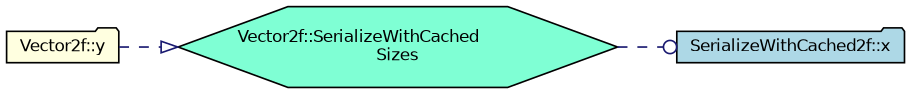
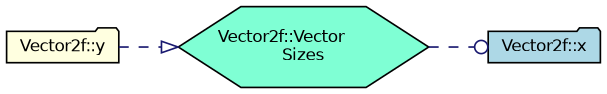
node "Vector2f::SerializeWithCached Sizes": label "Vector2f::SerializeWithCached Sizes" -> "Vector2f::Vector Sizes"
node "SerializeWithCached2f::x": label "SerializeWithCached2f::x" -> "Vector2f::x"
